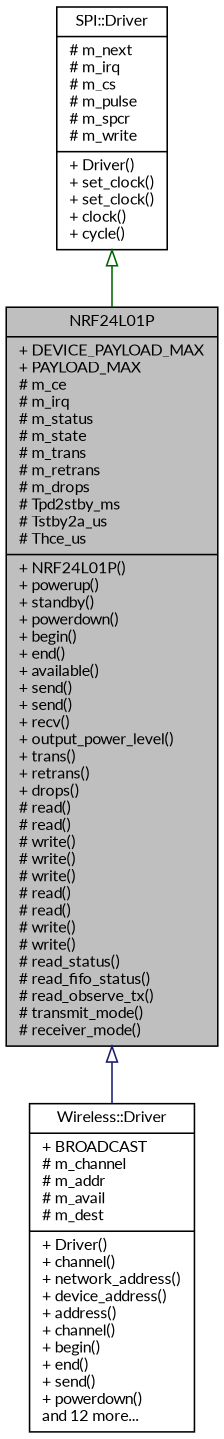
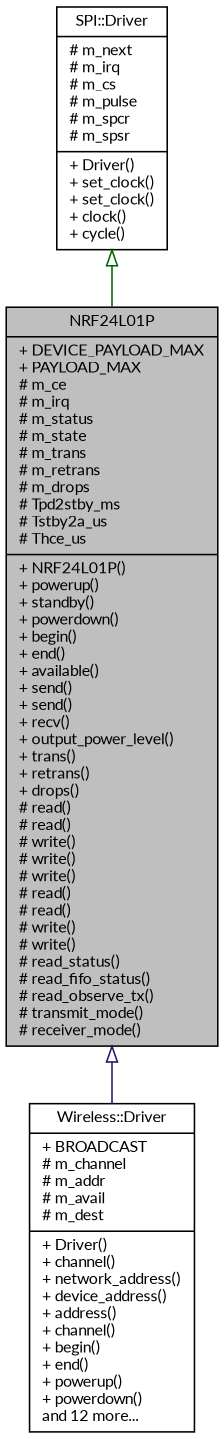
node "SPI::Driver": text "# m_write" -> "# m_spsr"
node "Wireless::Driver": text "+ send()" -> "+ powerup()"
